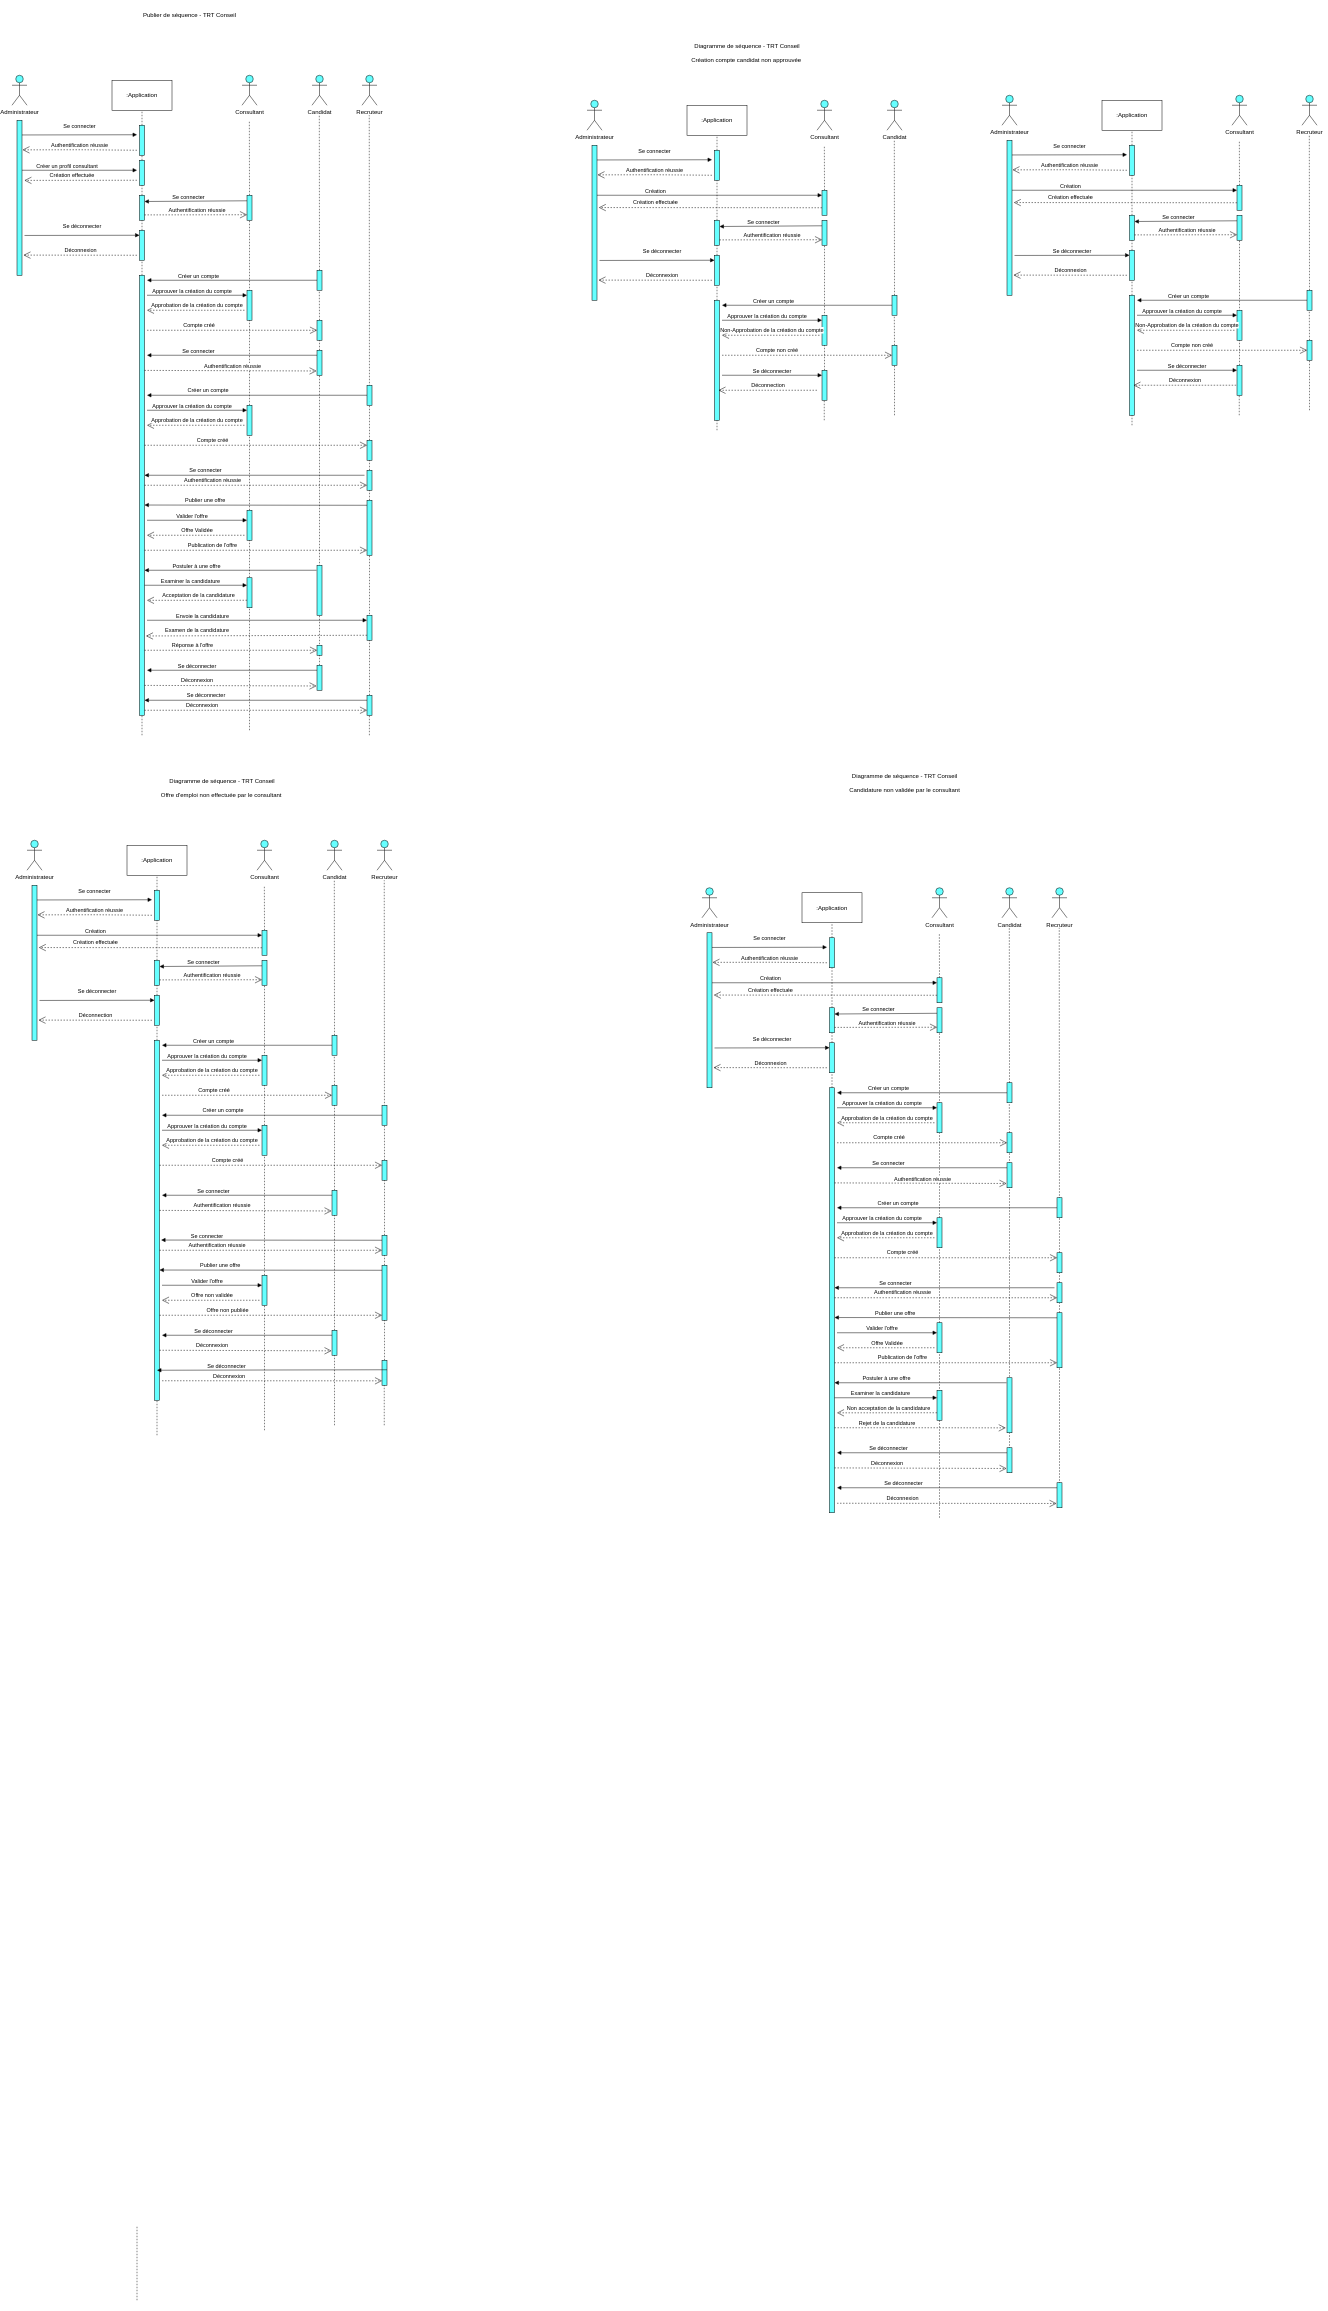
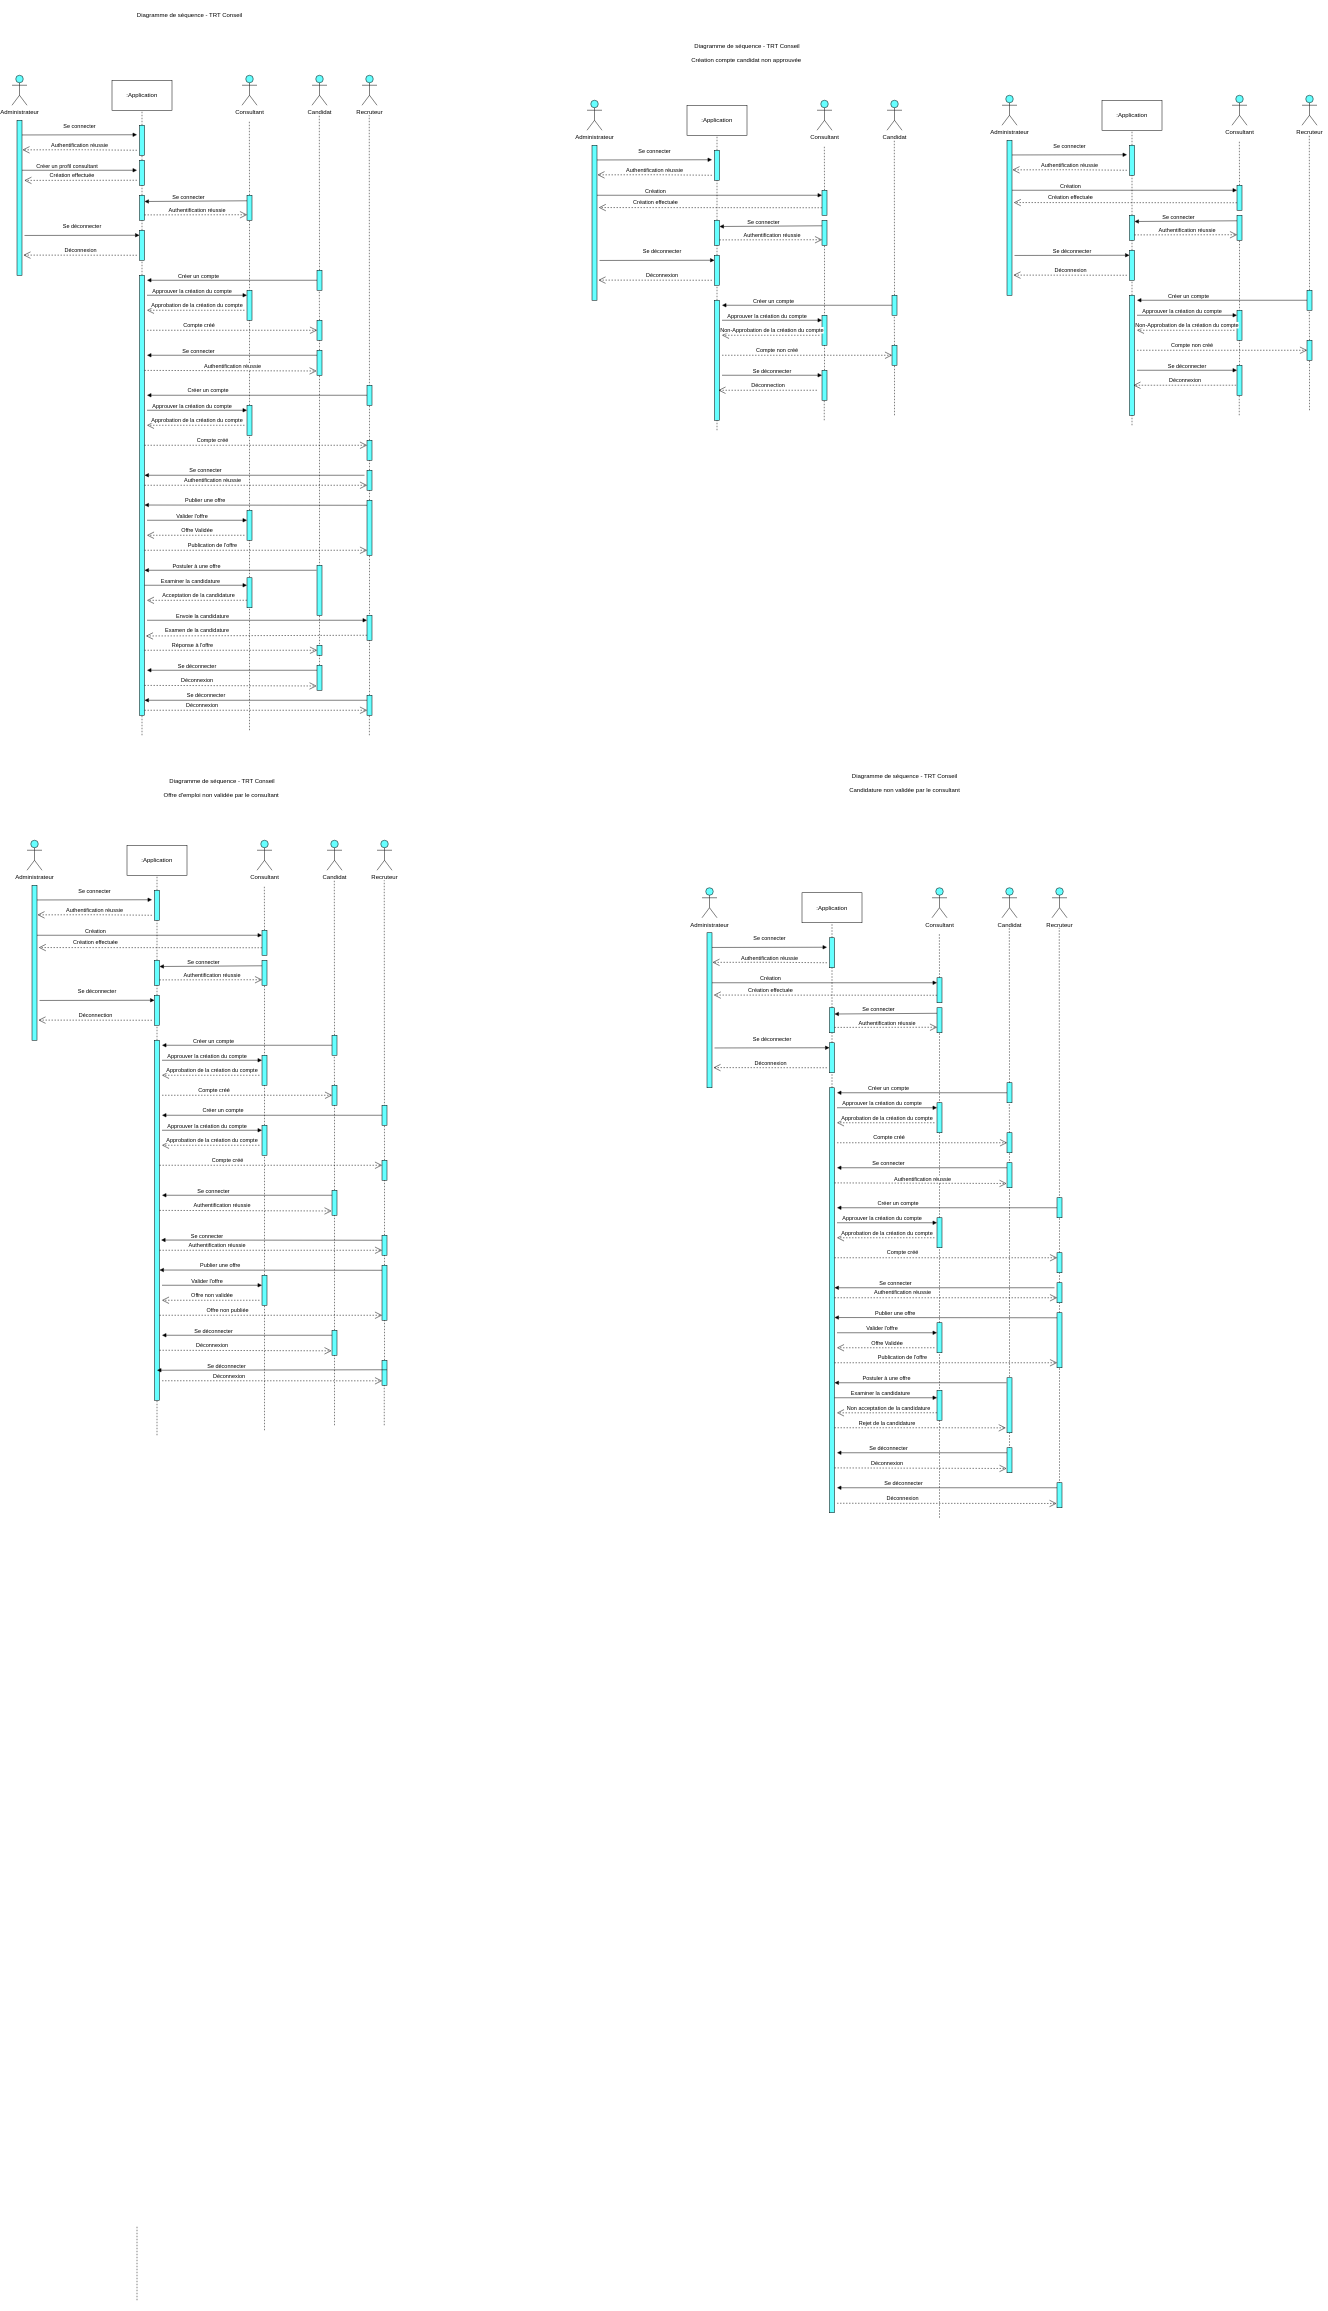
node "Publier de séquence - TRT Conseil": label "Publier de séquence - TRT Conseil" -> "Diagramme de séquence - TRT Conseil"
node "Diagramme de séquence - TRT Conseil Offre d'emploi non effectuée par le consultant": label "Diagramme de séquence - TRT Conseil Offre d'emploi non effectuée par le consultant" -> "Diagramme de séquence - TRT Conseil Offre d'emploi non validée par le consultant"
